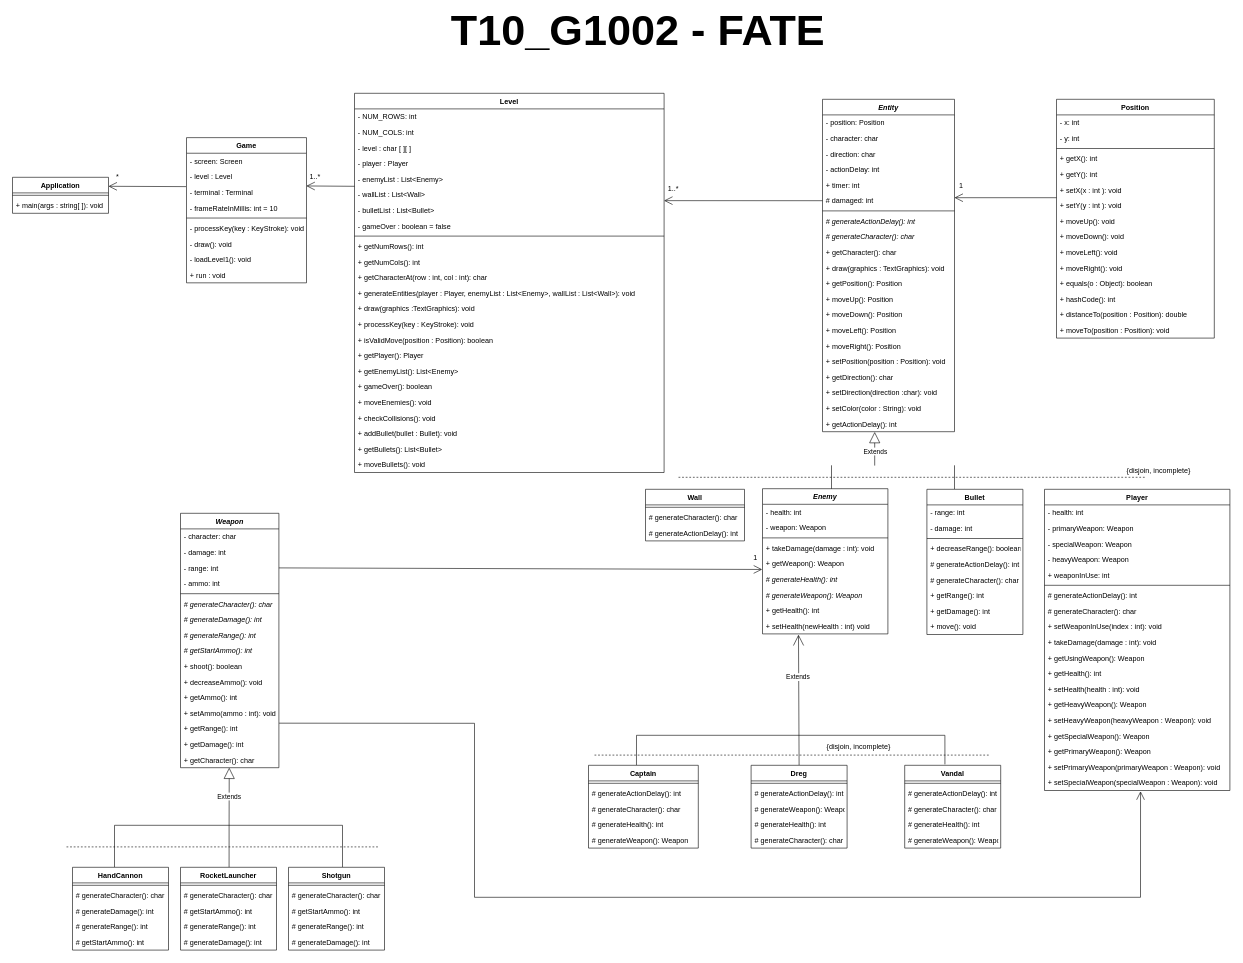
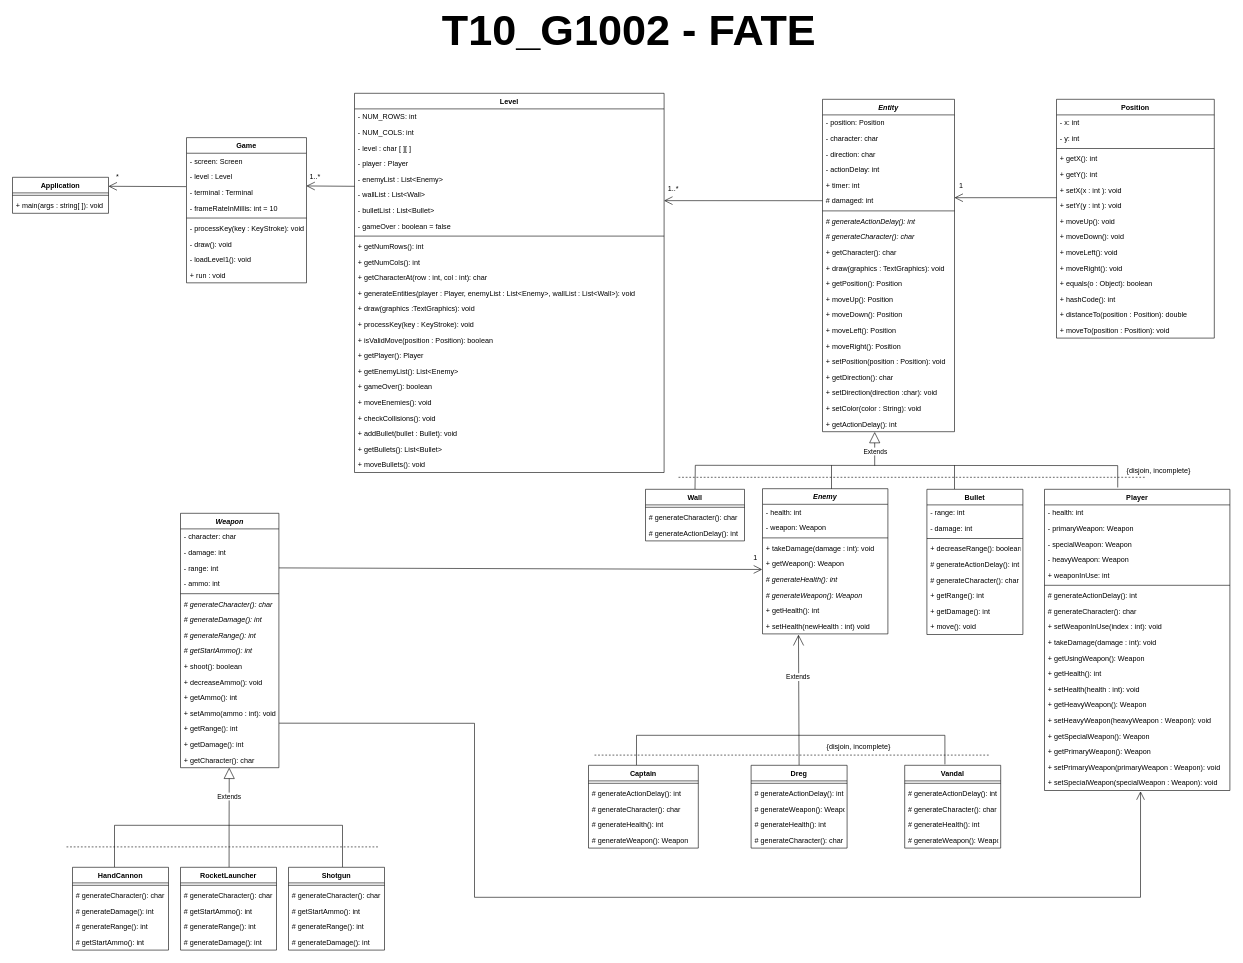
node "T10_G1002 - FATE": moved (643, 30) -> (634, 30)
edge "Wall" -- "Player": added
